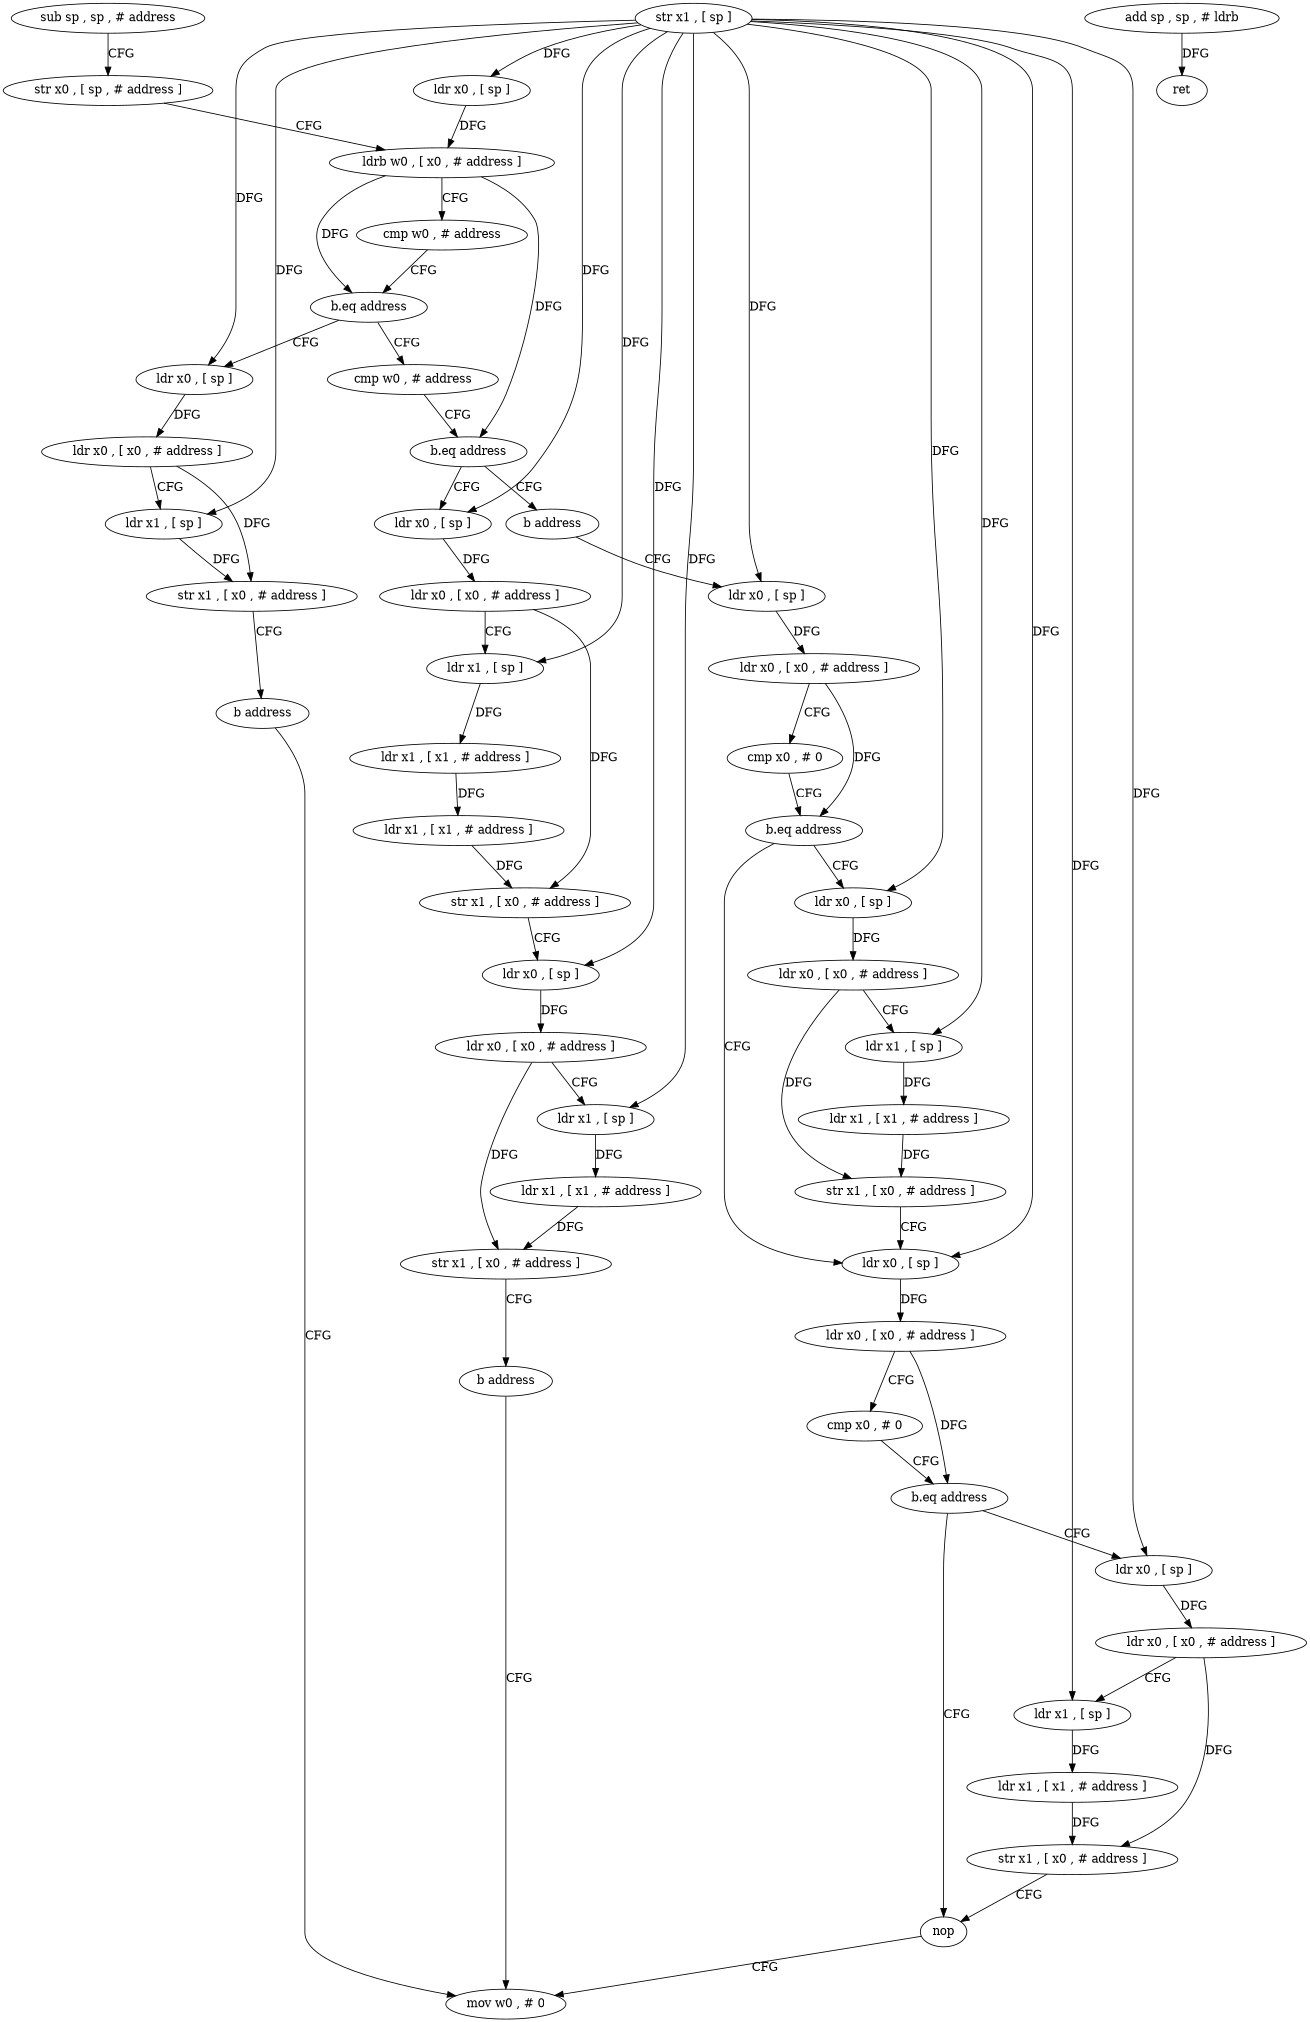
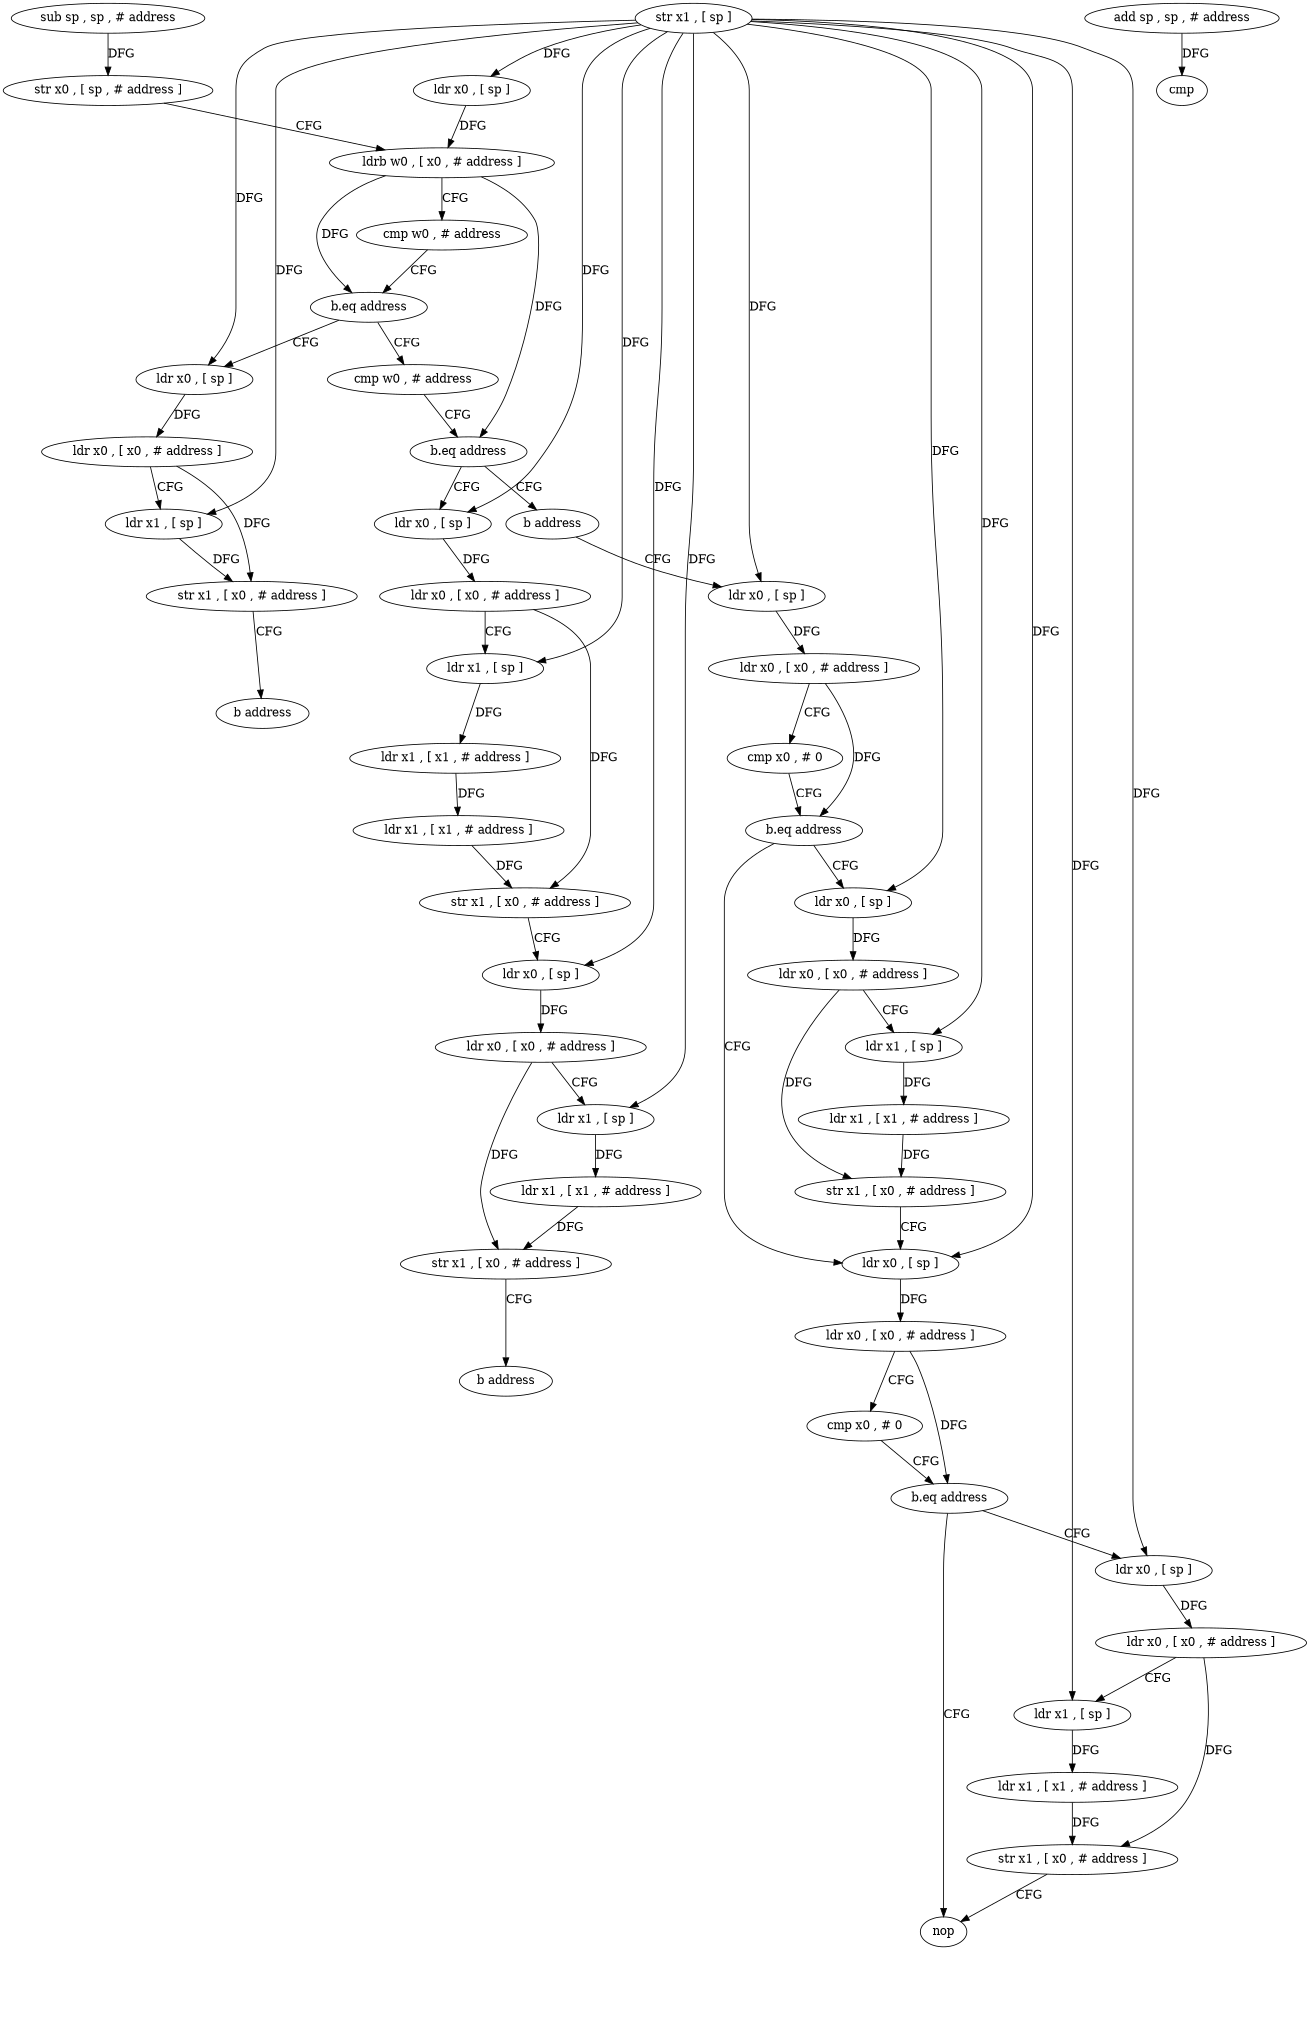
node "add sp , sp , # ldrb": label "add sp , sp , # ldrb" -> "add sp , sp , # address"
edge "sub sp , sp , # address" -> "str x0 , [ sp , # address ]": label "CFG" -> "DFG"
node "ret": label "ret" -> "cmp"
node "mov w0 , # 0": removed
